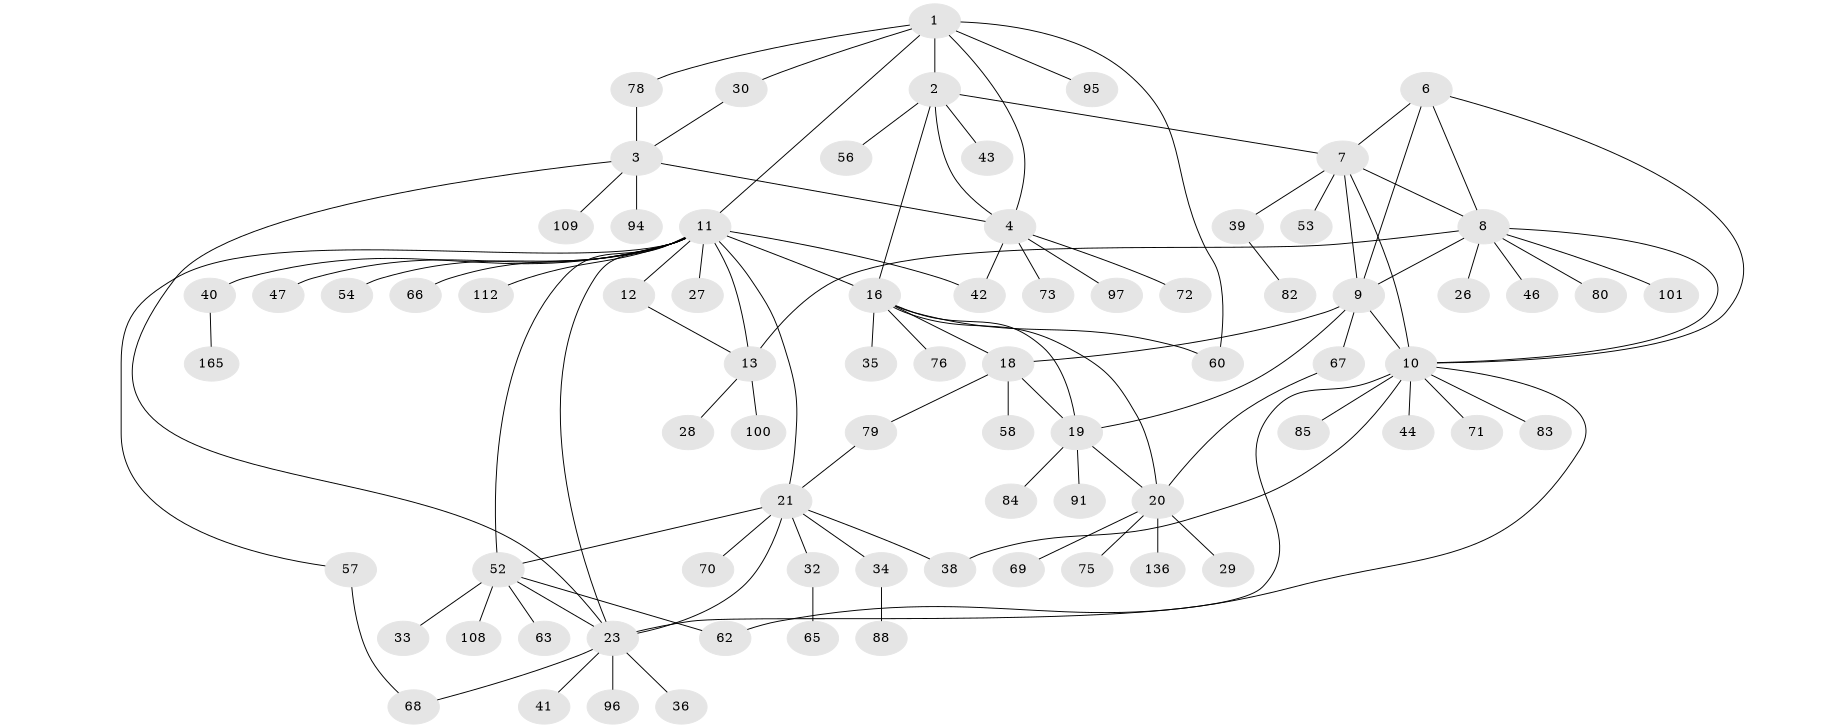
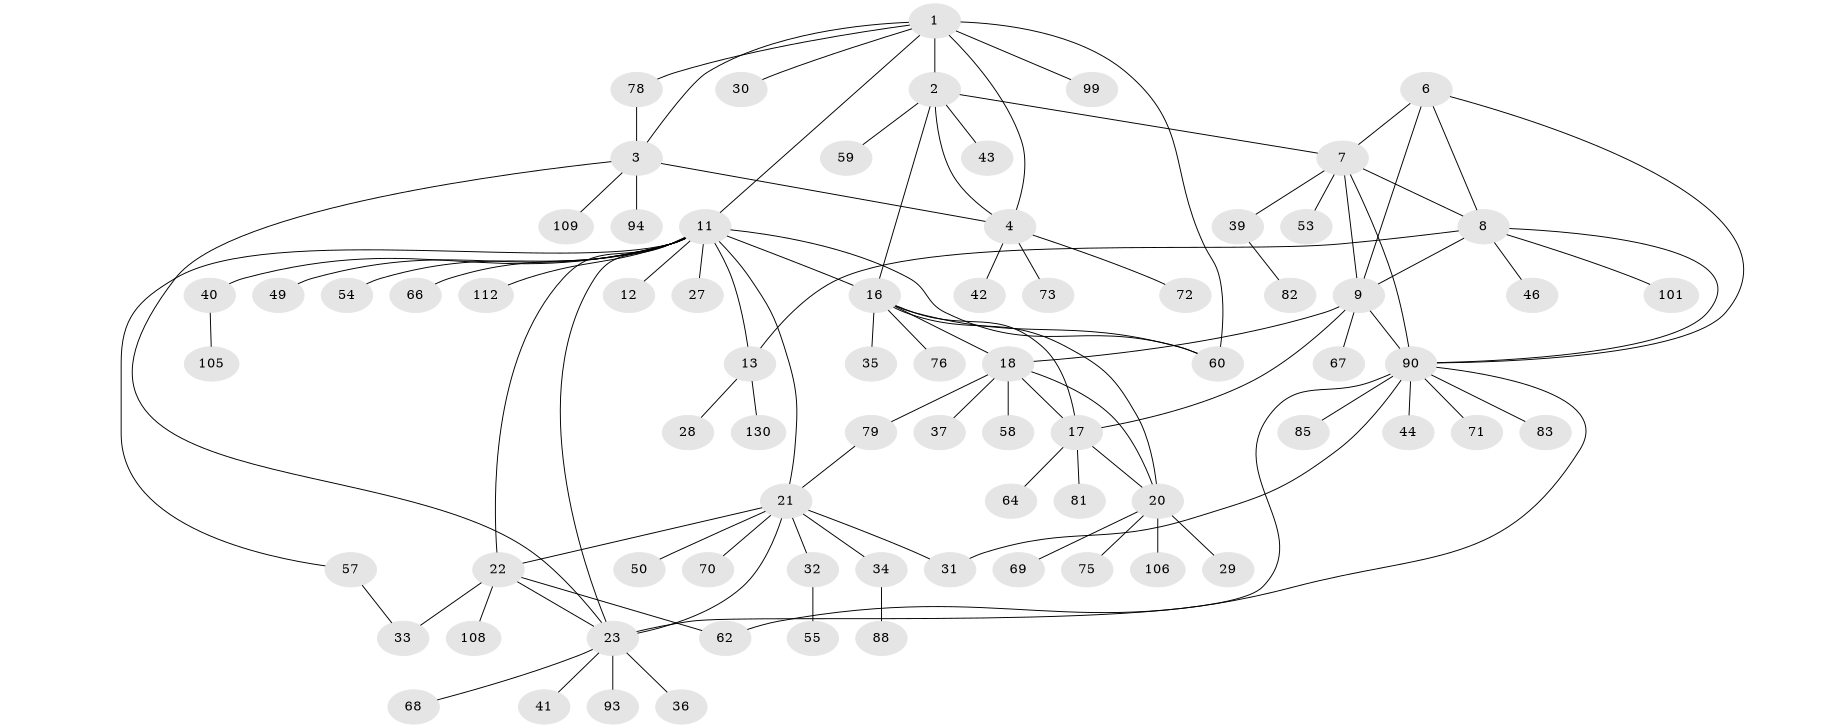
node "95": label "95" -> "99"
edge "30" -- "3": now "1" -- "3"
node "56": label "56" -> "59"
edge "11" -- "42": now "11" -- "60"
node "47": label "47" -> "49"
node "97": removed
node "26": removed
node "80": removed
edge "12" -- "13": removed
node "165": label "165" -> "105"
node "10": label "10" -> "90"
edge "67" -- "20": now "18" -- "20"
node "100": label "100" -> "130"
node "37": added
node "19": label "19" -> "17"
node "84": label "84" -> "64"
node "91": label "91" -> "81"
node "52": label "52" -> "22"
node "50": added
node "38": label "38" -> "31"
node "136": label "136" -> "106"
node "63": removed
node "65": label "65" -> "55"
edge "57" -- "68": now "57" -- "33"
node "96": label "96" -> "93"
